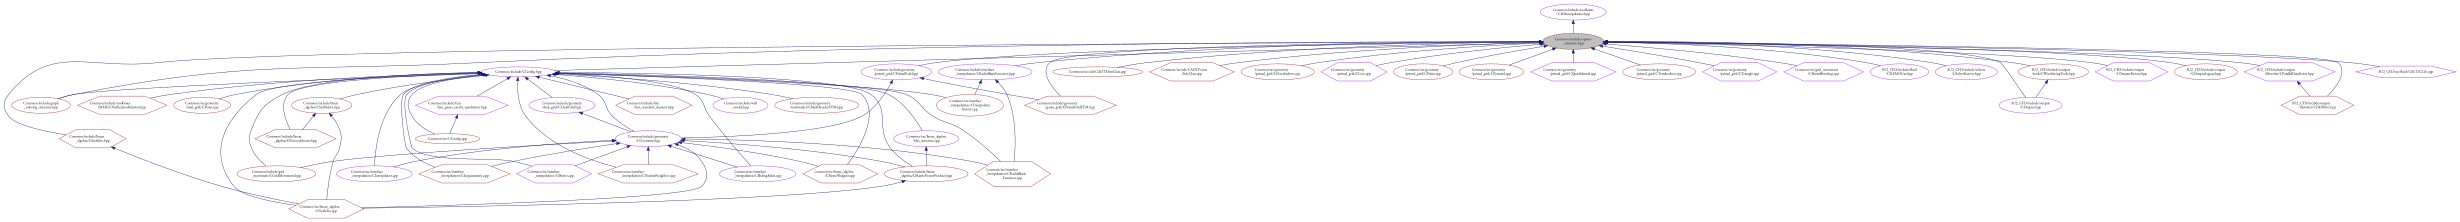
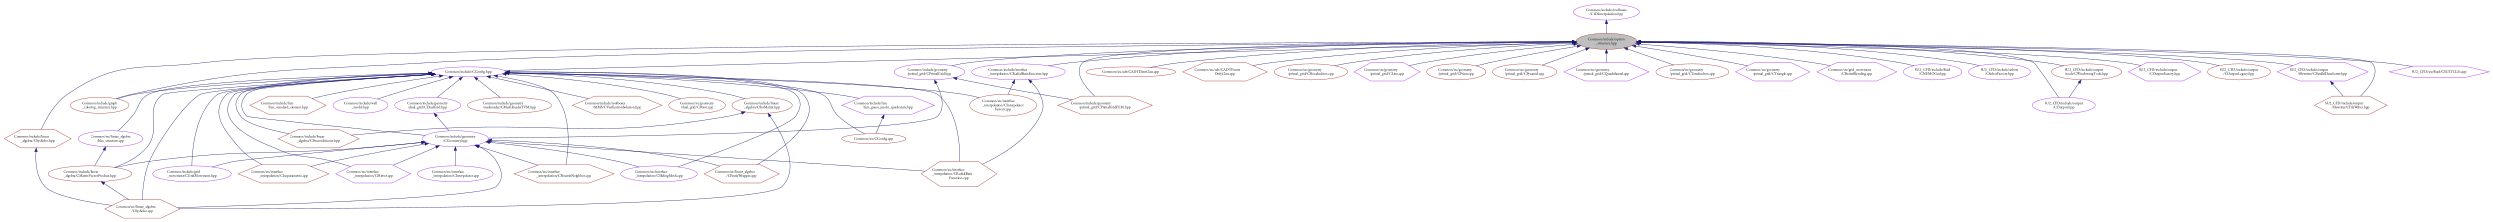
edge "Common/src/interface _interpolation/CInterpolator.cpp" -> "Common/include/CConfig.hpp": removed
node "Common/include/geometry /gauss_grid/CPrimalGridFEM.hpp": label "Common/include/geometry /gauss_grid/CPrimalGridFEM.hpp" -> "Common/include/geometry /primal_grid/CPrimalGridFEM.hpp"
node "Common/include/grid _movement/CGridMovement.hpp": color brown -> purple
